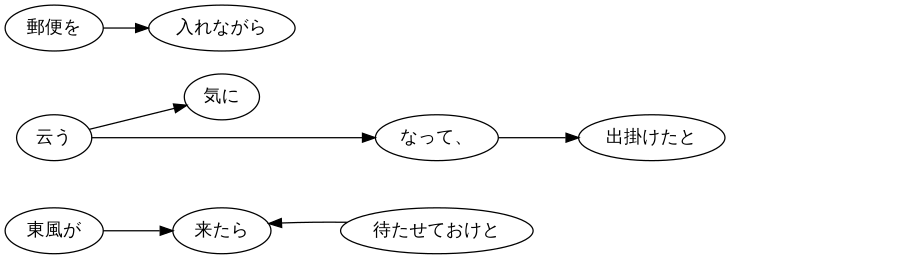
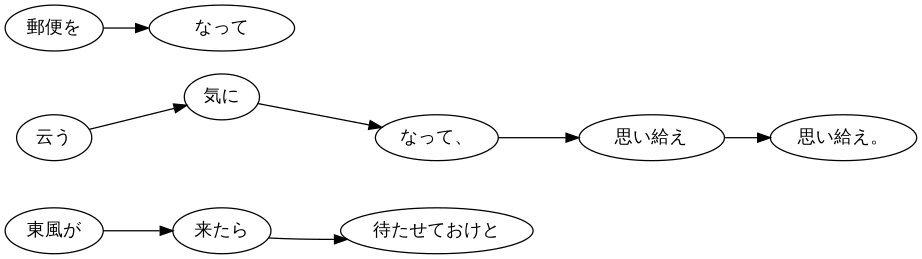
node "入れながら": label "入れながら" -> "なって"
edge "云う" -> "なって、": now "気に" -> "なって、"
node "出掛けたと": label "出掛けたと" -> "思い給え"
node "思い給え。": added
edge "待たせておけと" -> "来たら": reversed
